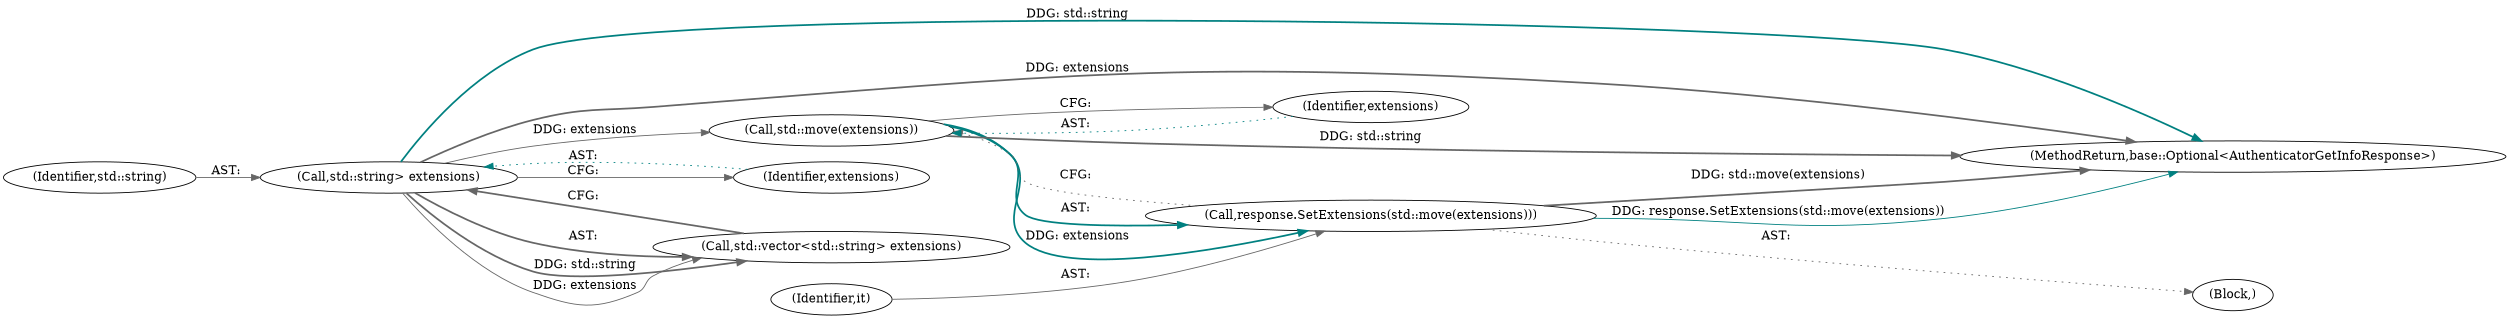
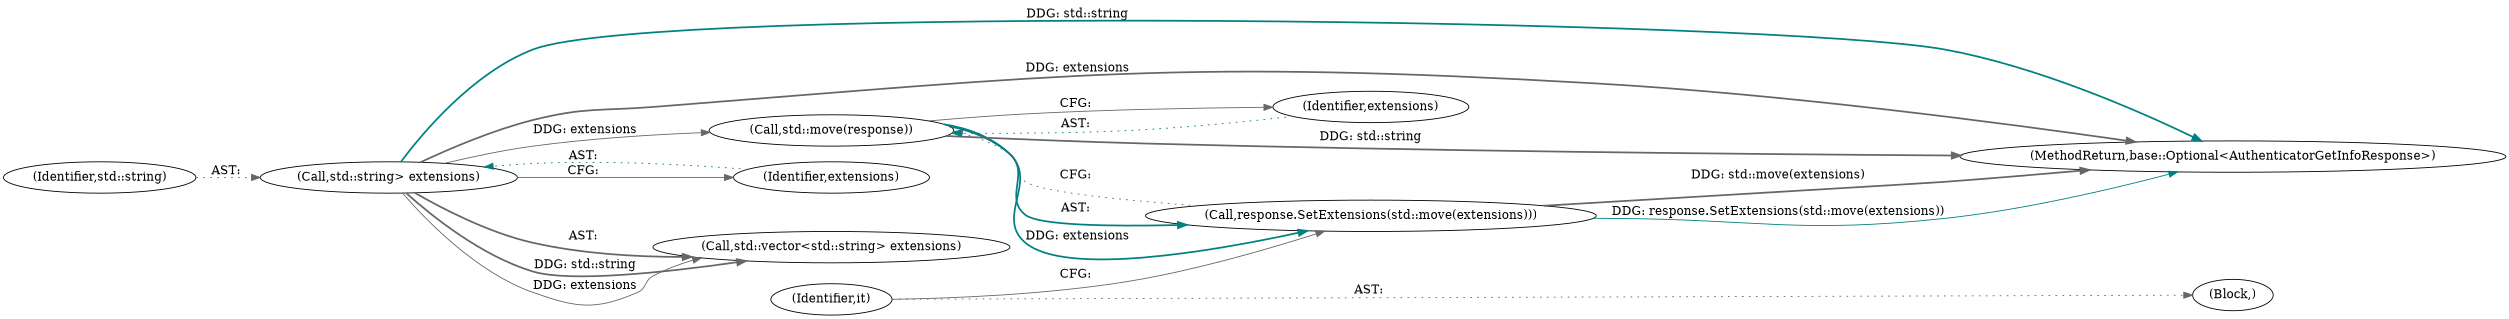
node "(Call,std::move(extensions))": label "(Call,std::move(extensions))" -> "(Call,std::move(response))"
edge "(Identifier,std::string)" -> "(Call,std::string> extensions)": style solid -> dotted
edge "(Call,std::vector<std::string> extensions)" -> "(Call,std::string> extensions)": removed, label "CFG:"
edge "(Call,response.SetExtensions(std::move(extensions)))" -> "(Block,)": now "(Identifier,it)" -> "(Block,)"
edge "(Identifier,it)" -> "(Call,response.SetExtensions(std::move(extensions)))": label "AST: " -> "CFG: "
